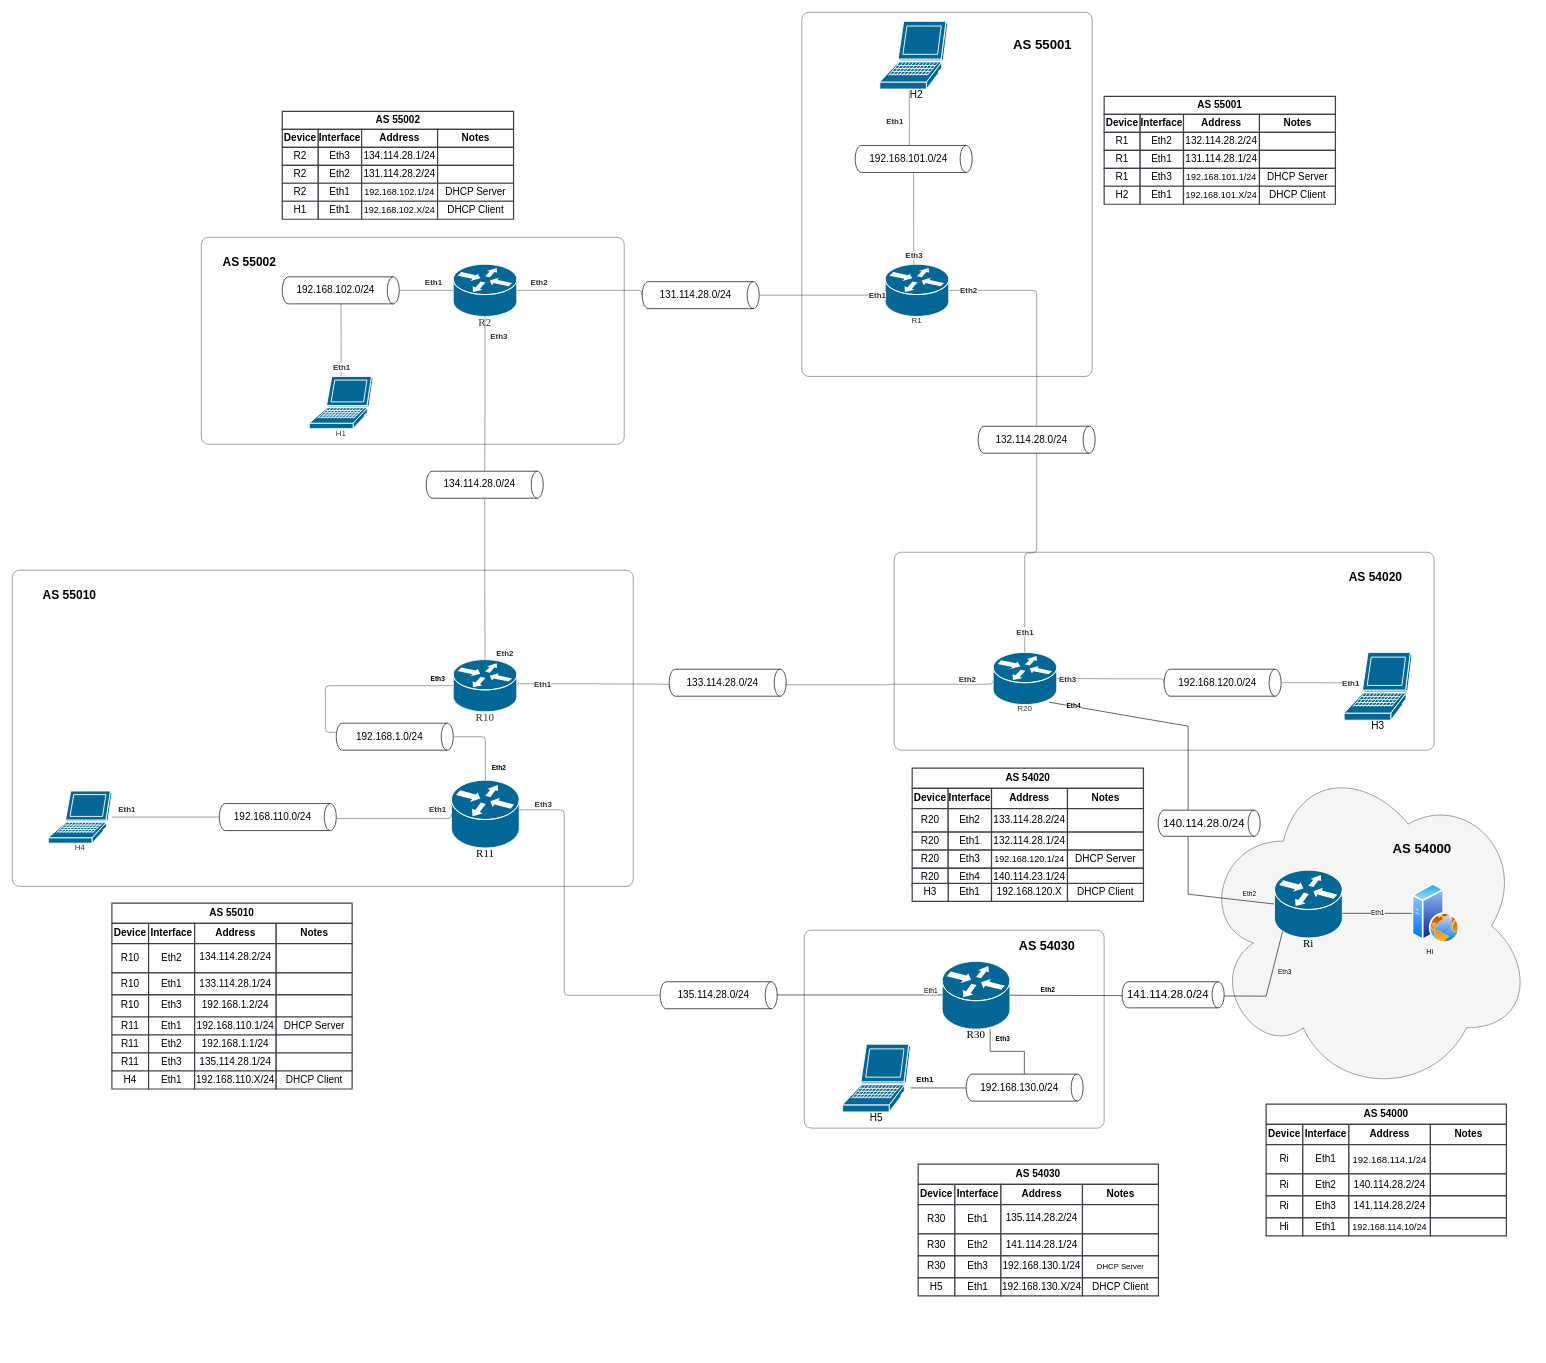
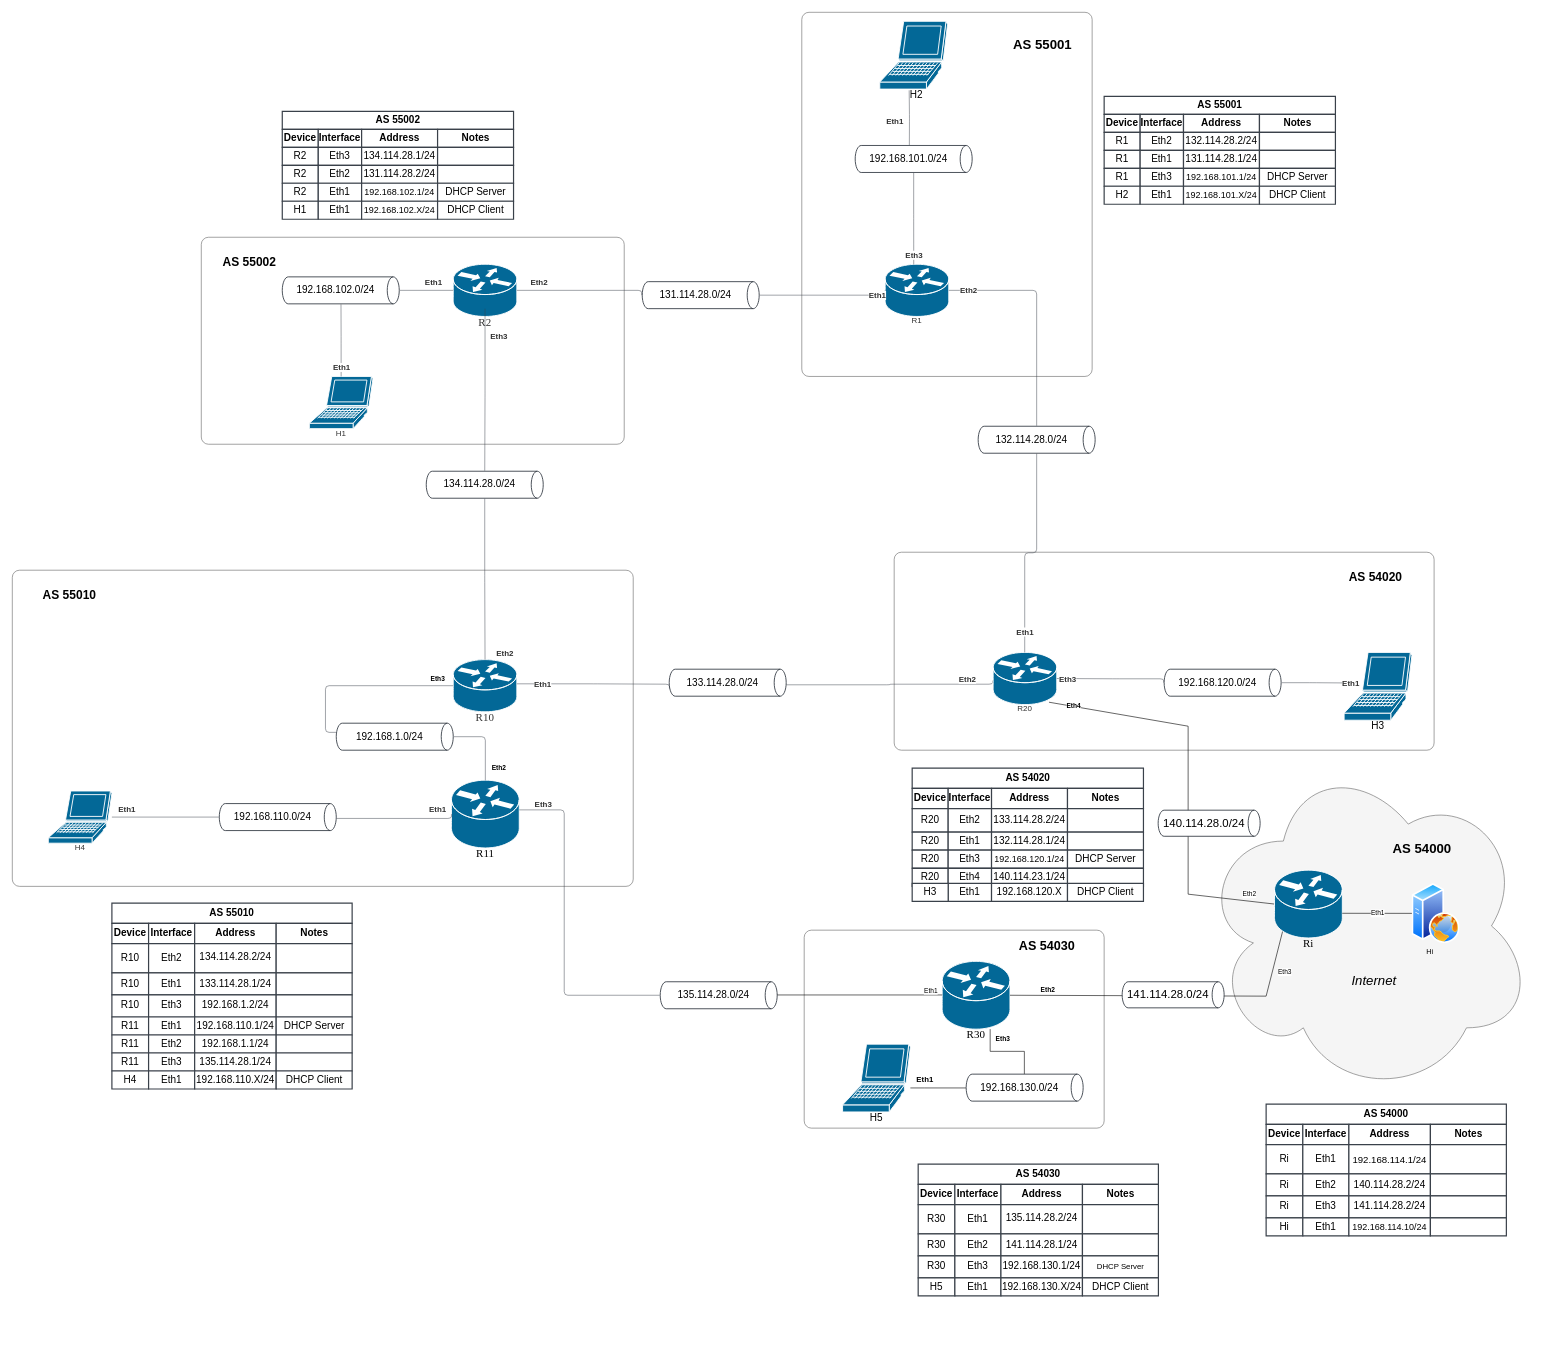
node "Internet": added
